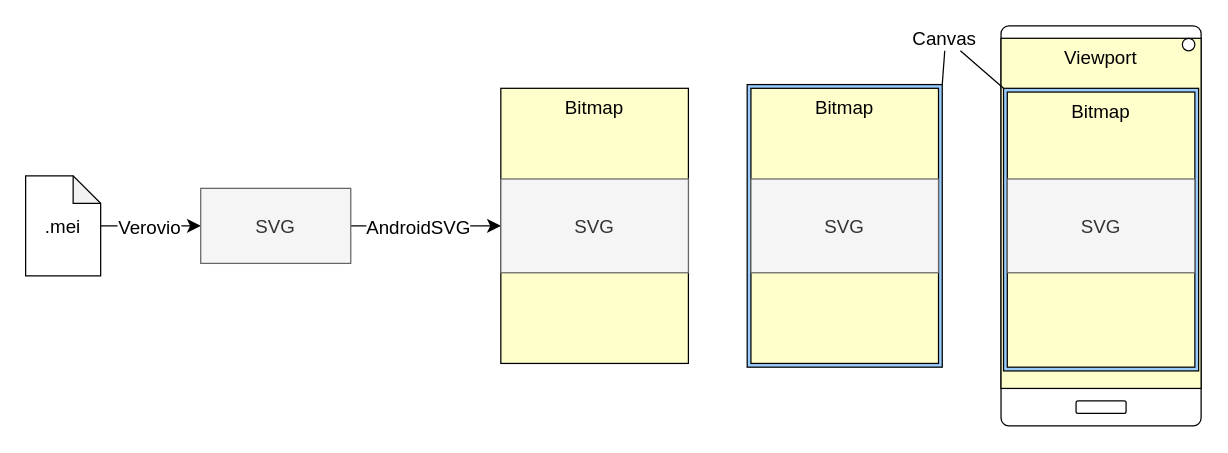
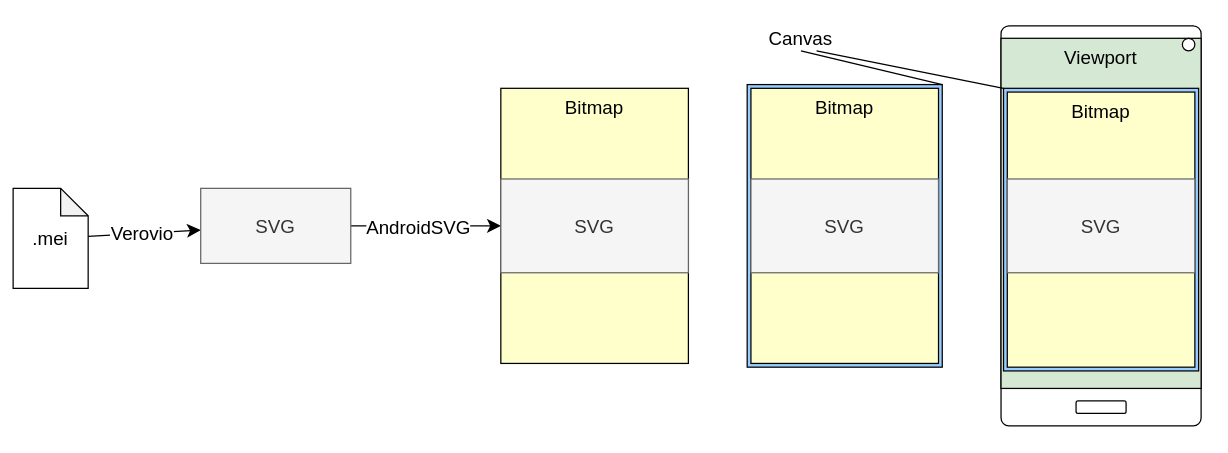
node "Canvas": moved (944, 38) -> (801, 38)
node "Viewport": fillcolor #ffffcc -> #d5e8d4
node ".mei": moved (63, 226) -> (51, 238)
